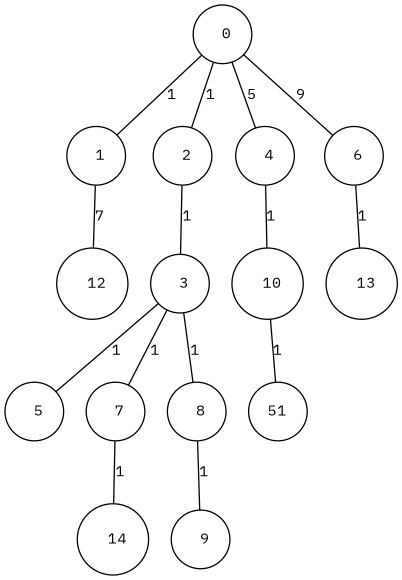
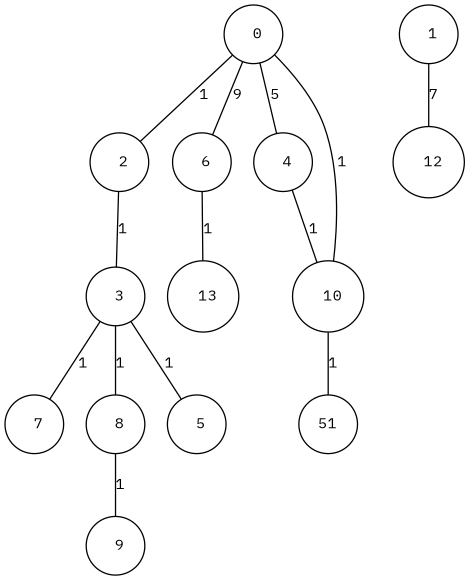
edge "0" -- "1": now "0" -- "10"
node "14": removed
